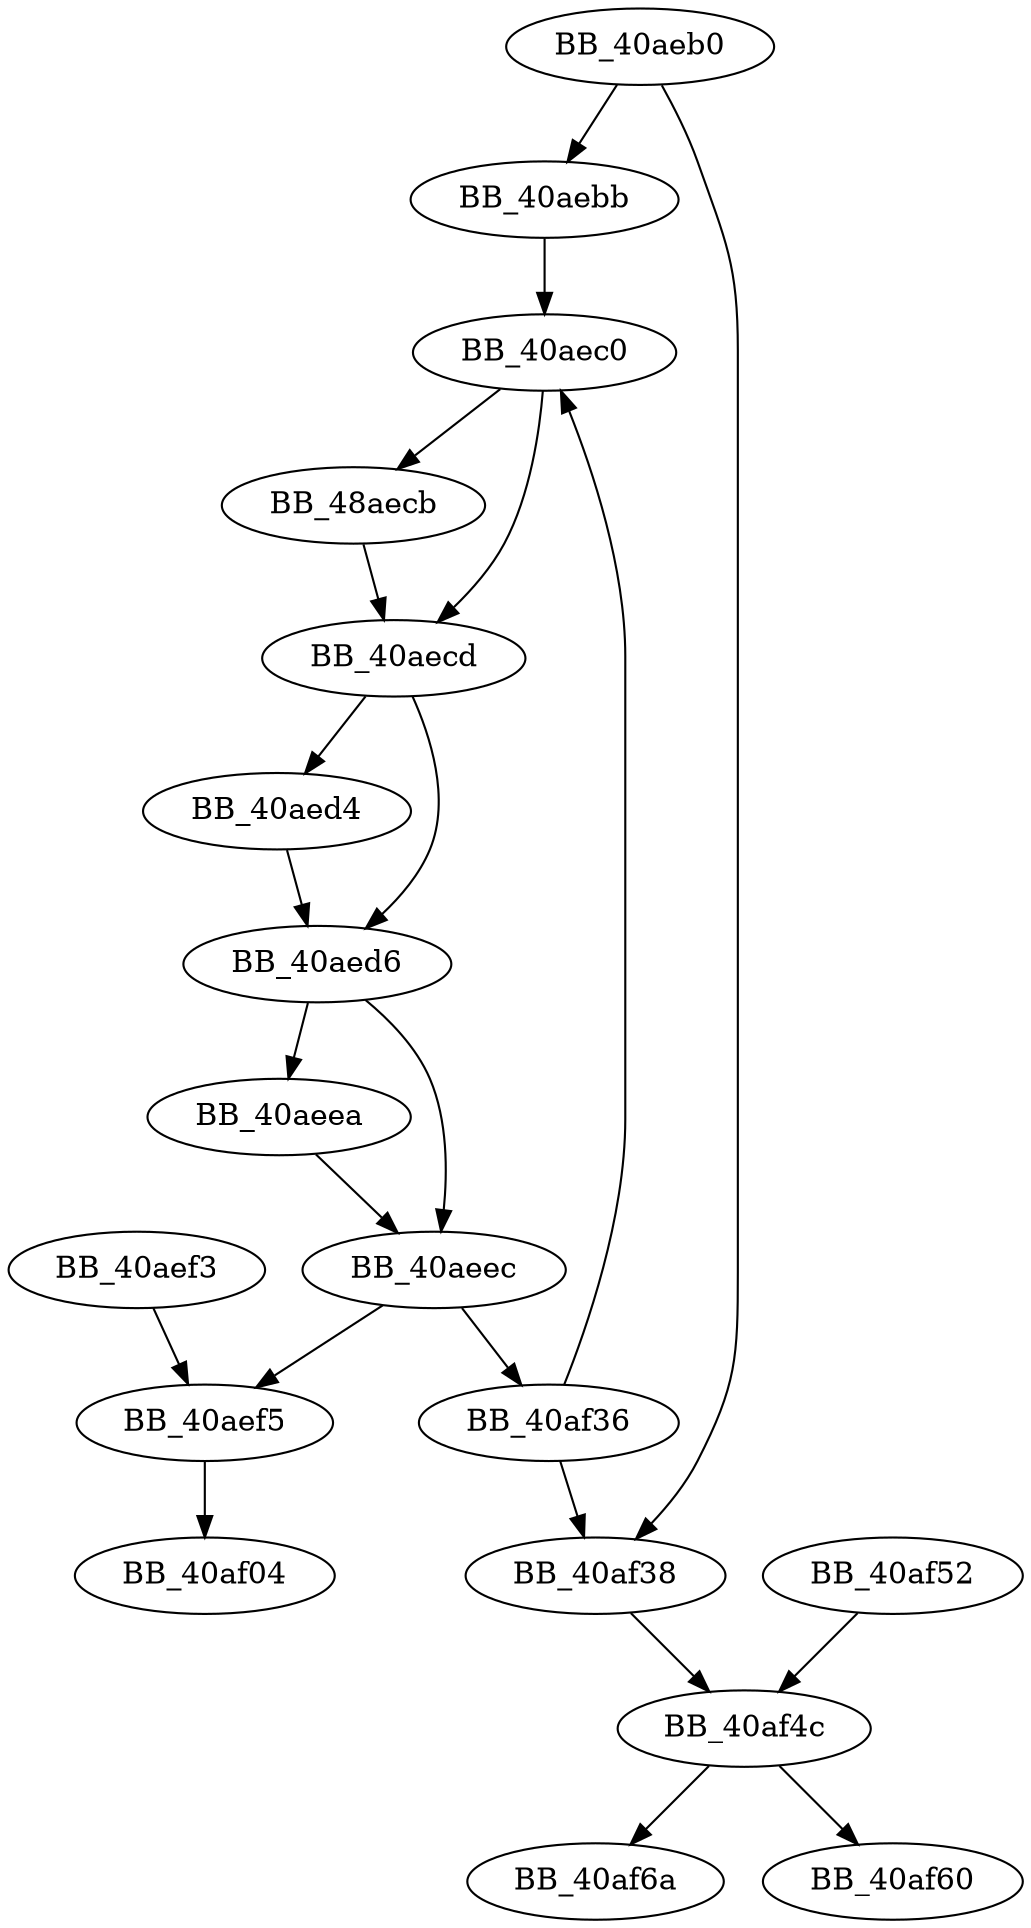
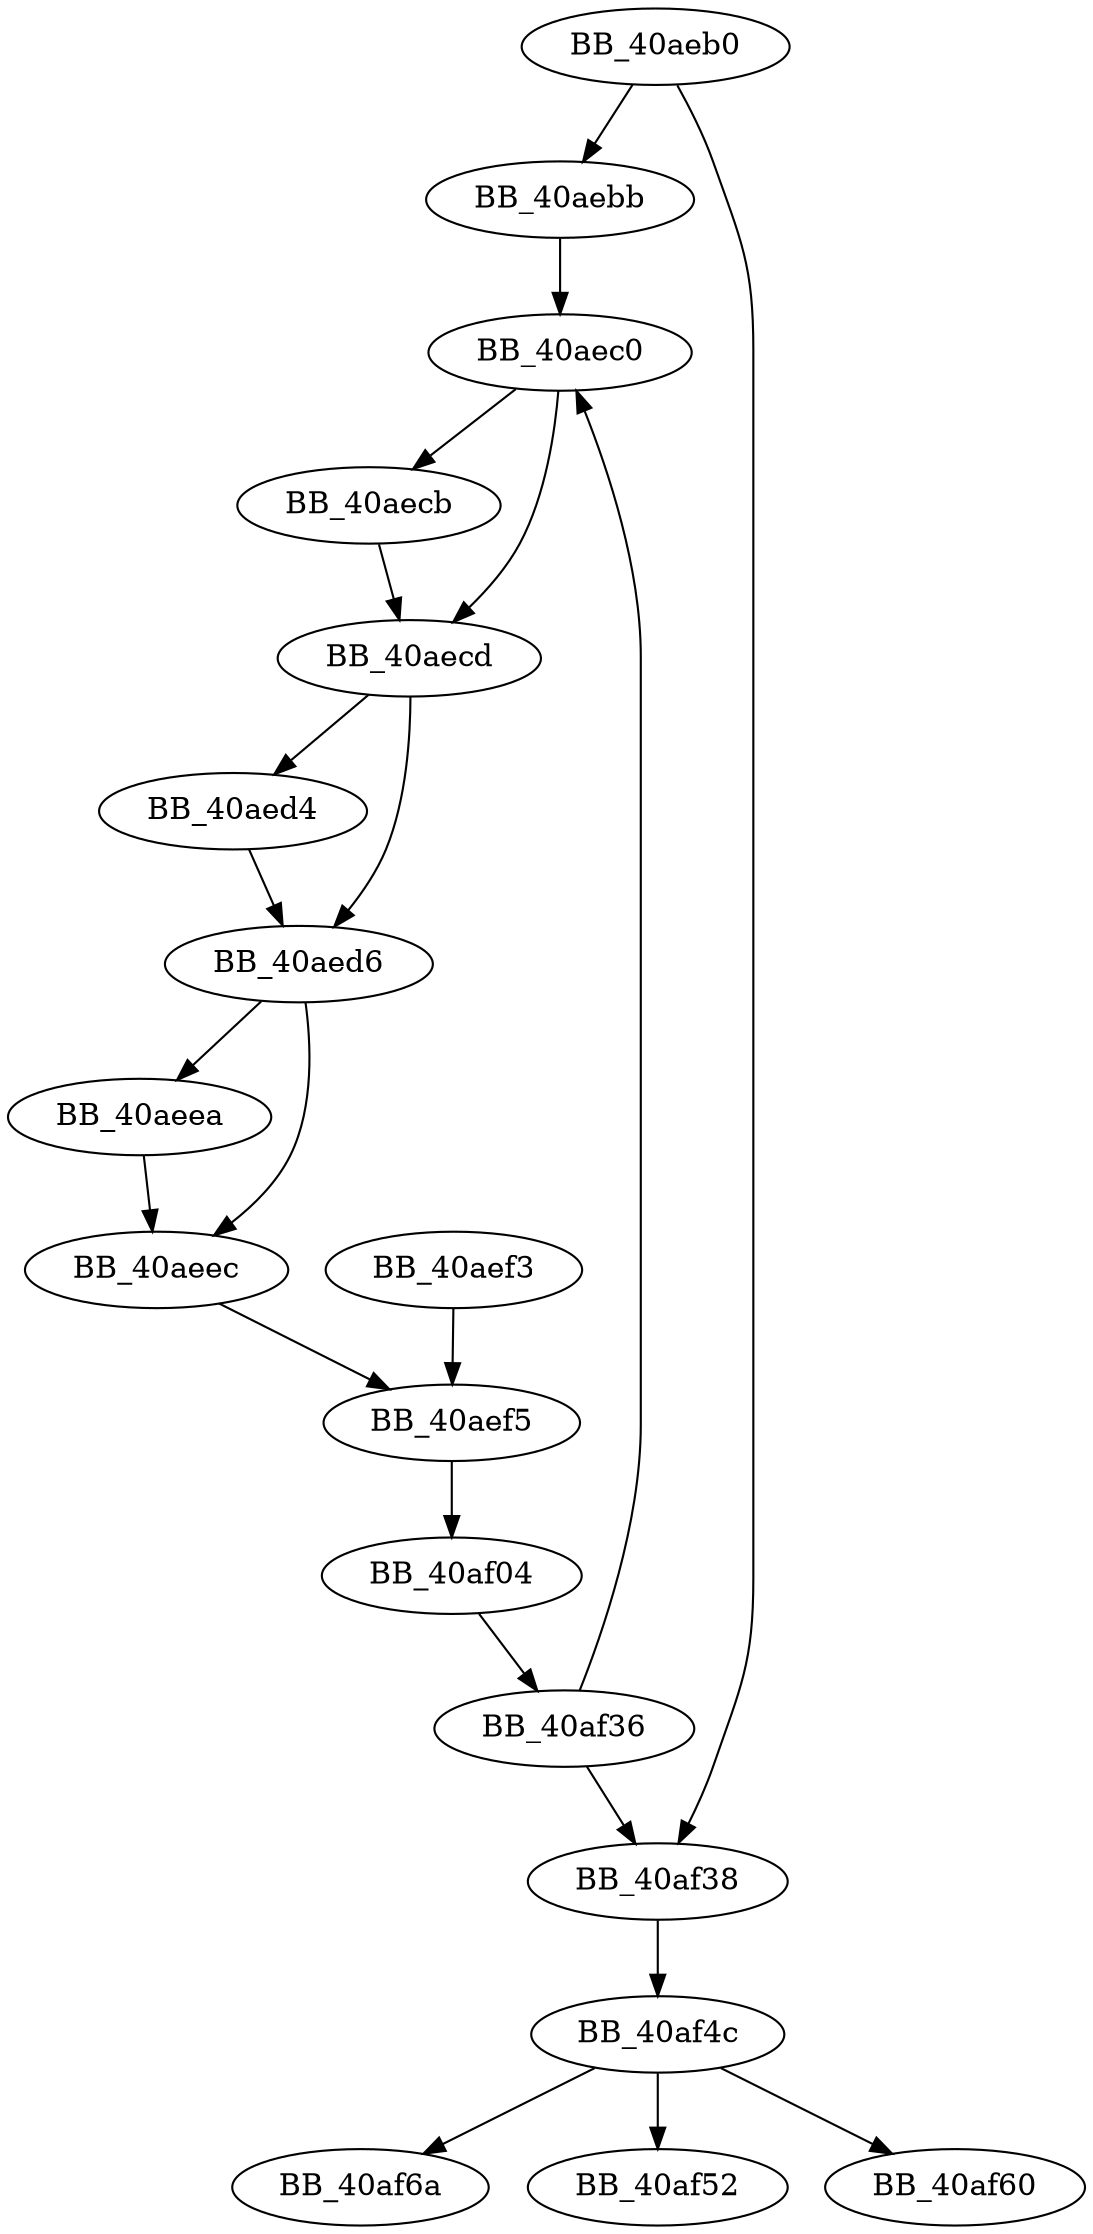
node "BB_48aecb": label "BB_48aecb" -> "BB_40aecb"
edge "BB_40aeec" -> "BB_40af36": now "BB_40af04" -> "BB_40af36"
edge "BB_40af52" -> "BB_40af4c": reversed
